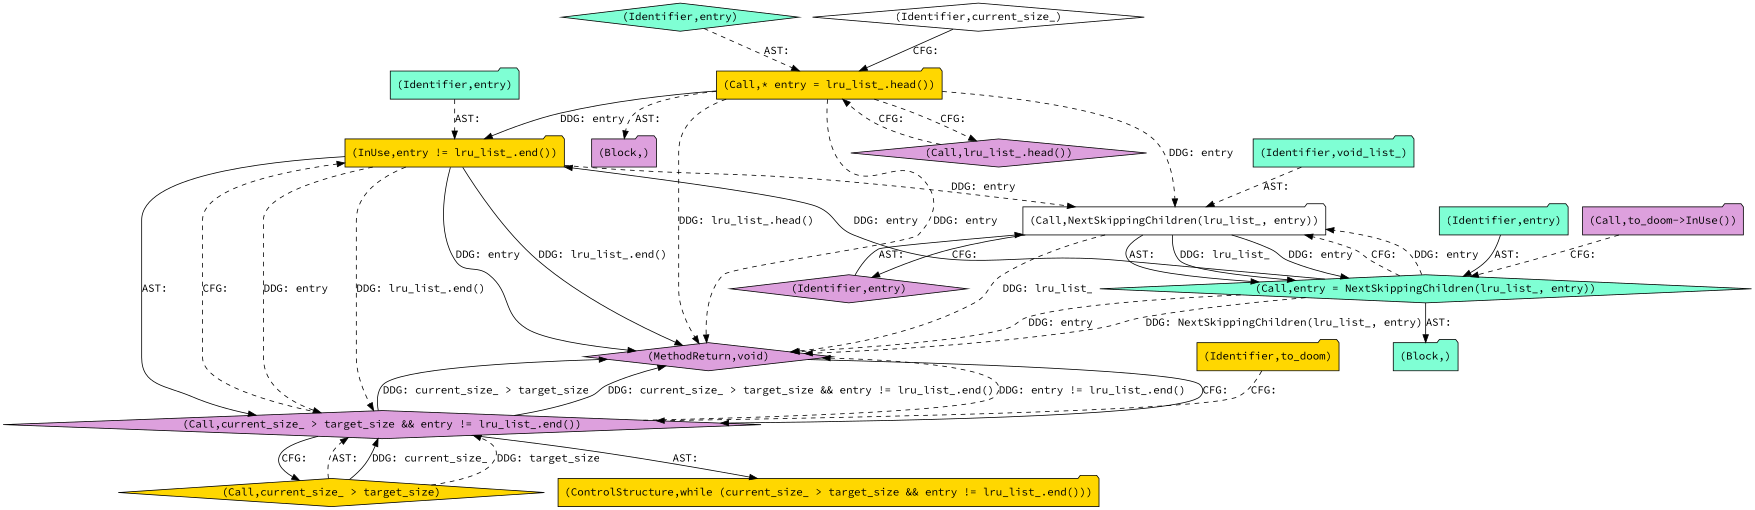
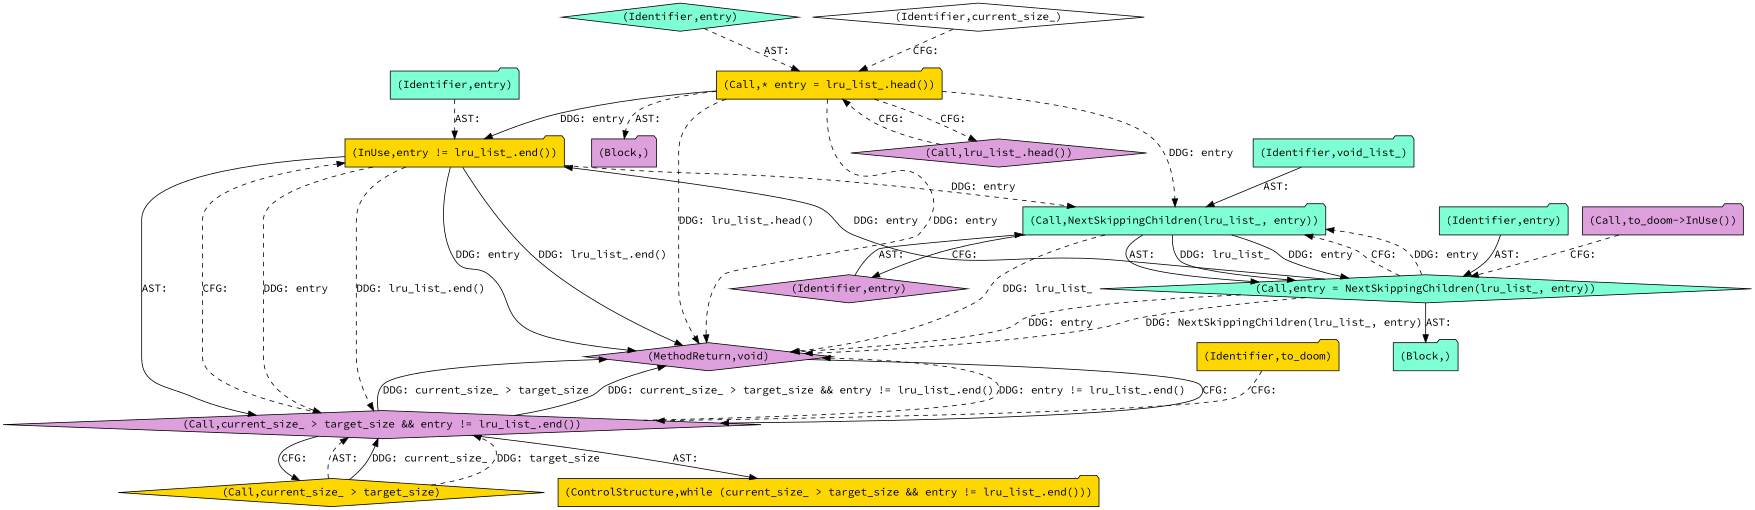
edge "(Identifier,current_size_)" -> "(Call,* entry = lru_list_.head())": style solid -> dashed
edge "(Identifier,void_list_)" -> "(Call,NextSkippingChildren(lru_list_, entry))": style dashed -> solid
node "(Call,NextSkippingChildren(lru_list_, entry))": fillcolor white -> aquamarine
